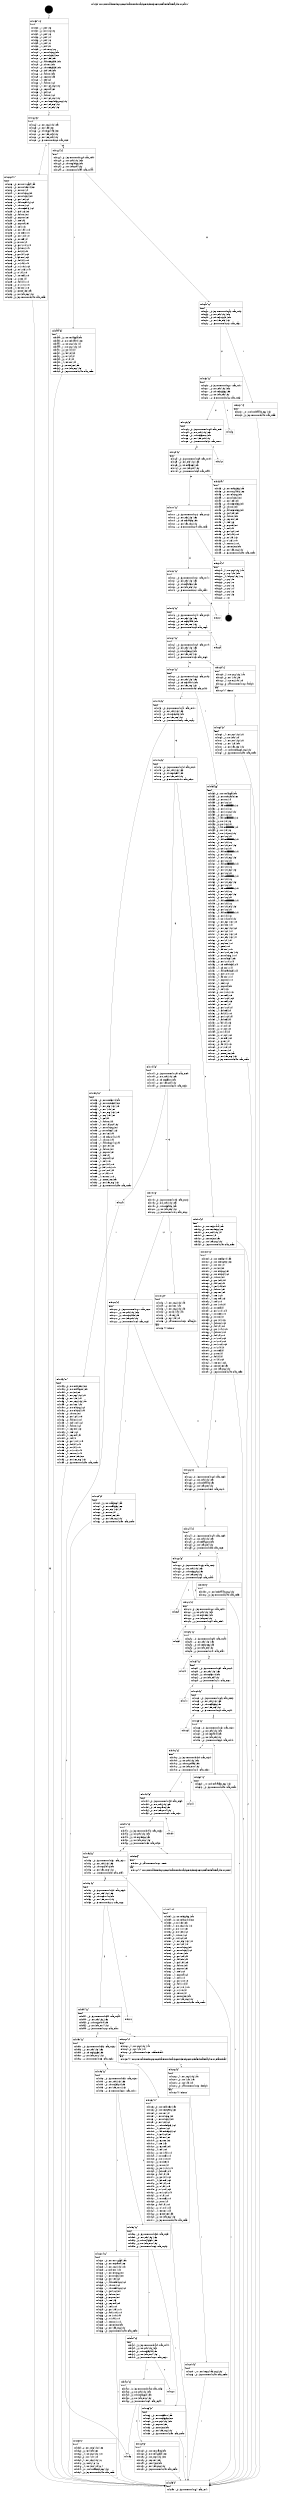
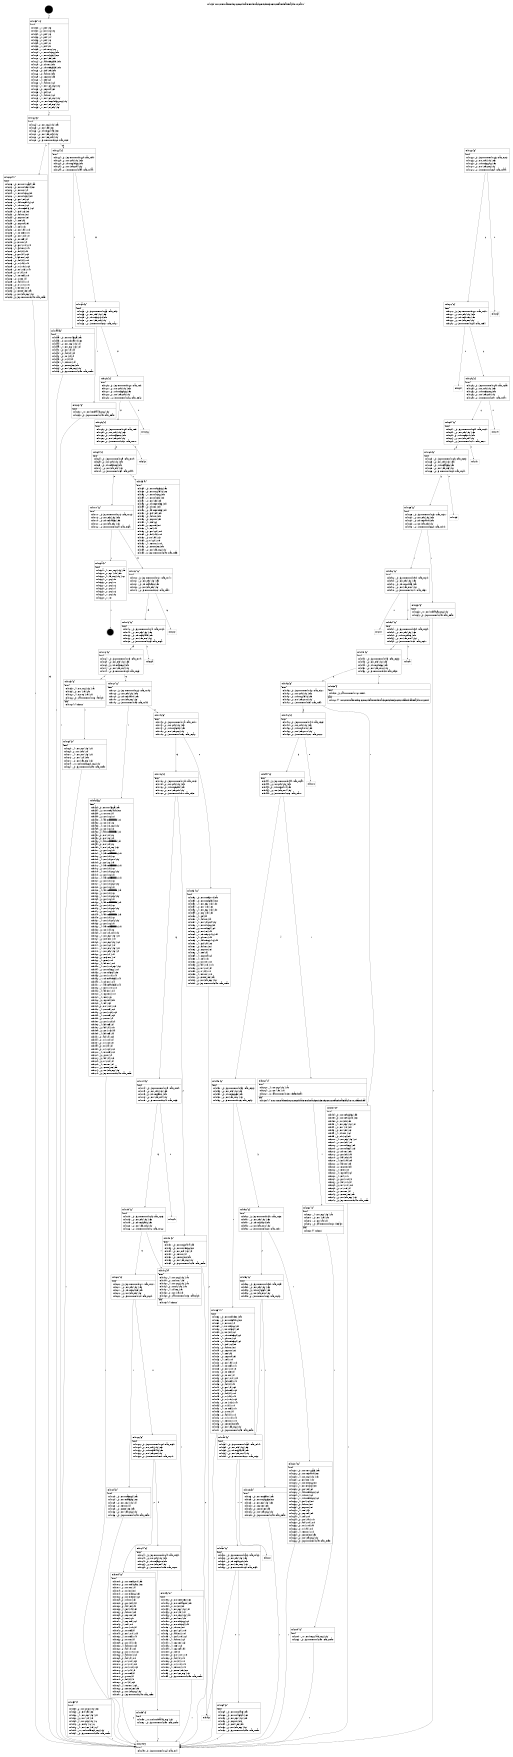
edge "0x40224b" -> "0x401d93 [107]": now "0x401d76 [29]" -> "0x401d93 [107]"
edge "0x401e0d [137]" -> "0x401828 [28]": reversed
edge "0x401844 [28]" -> "0x401860 [28]": removed, label "8"
